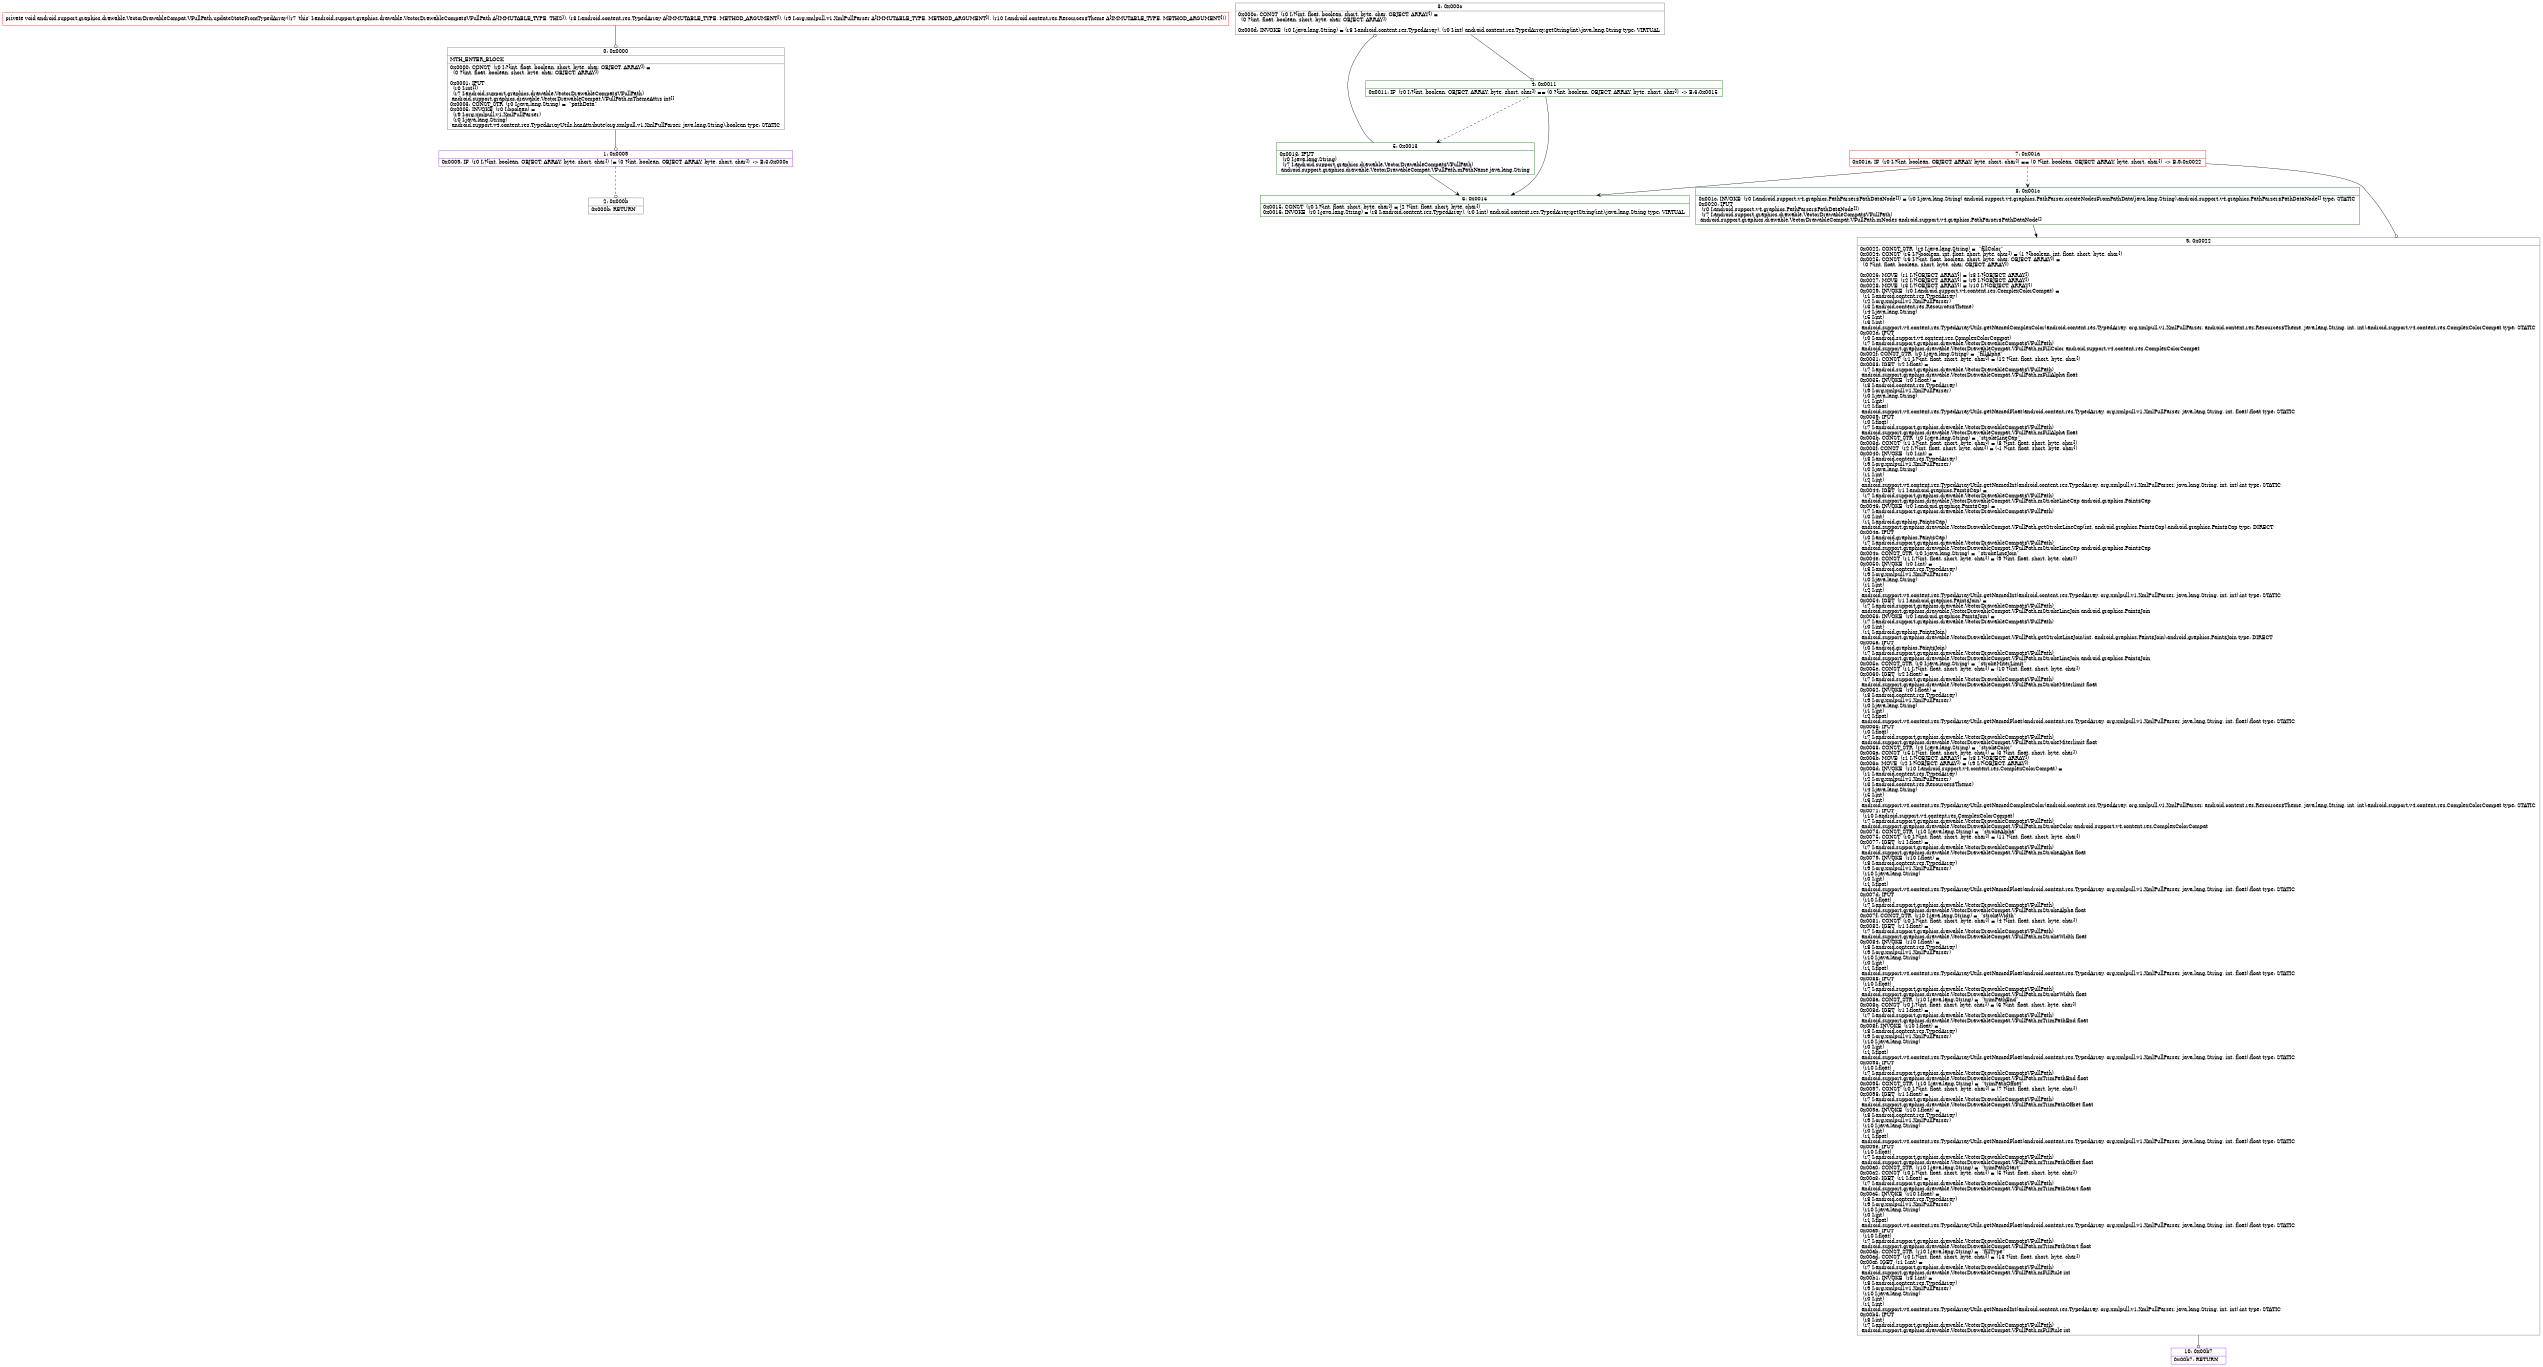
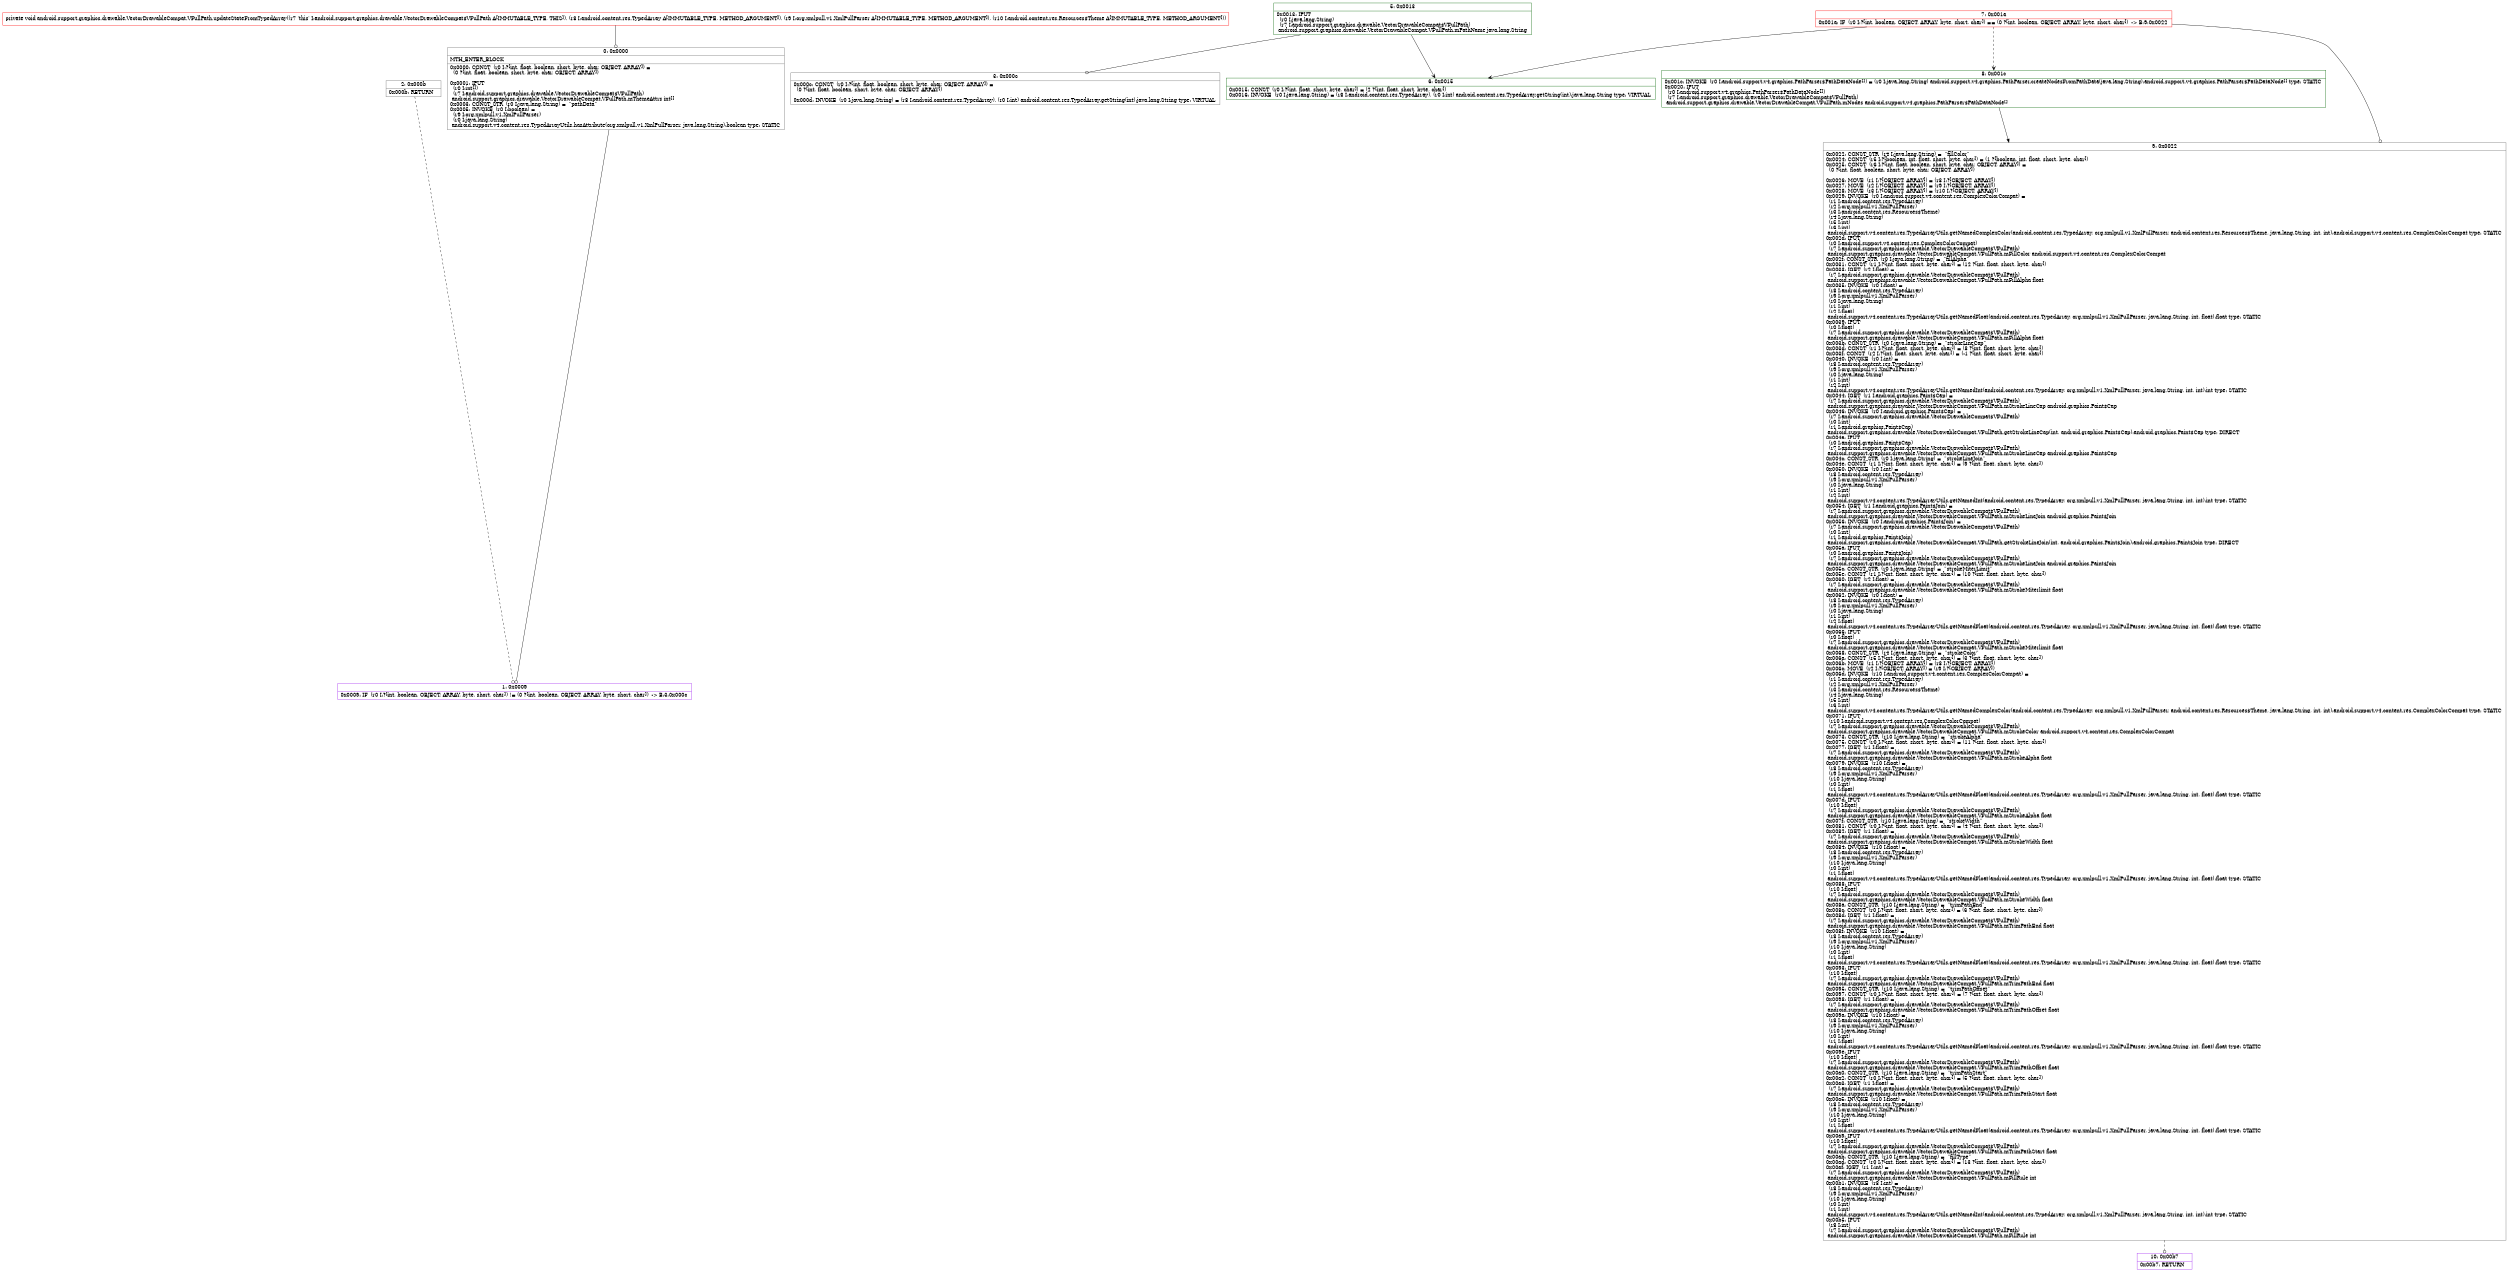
node "4: 0x0011": removed
edge "1: 0x0009" -> "2: 0x000b": reversed
edge "9: 0x0022" -> "10: 0x00b7": style solid -> dashed
